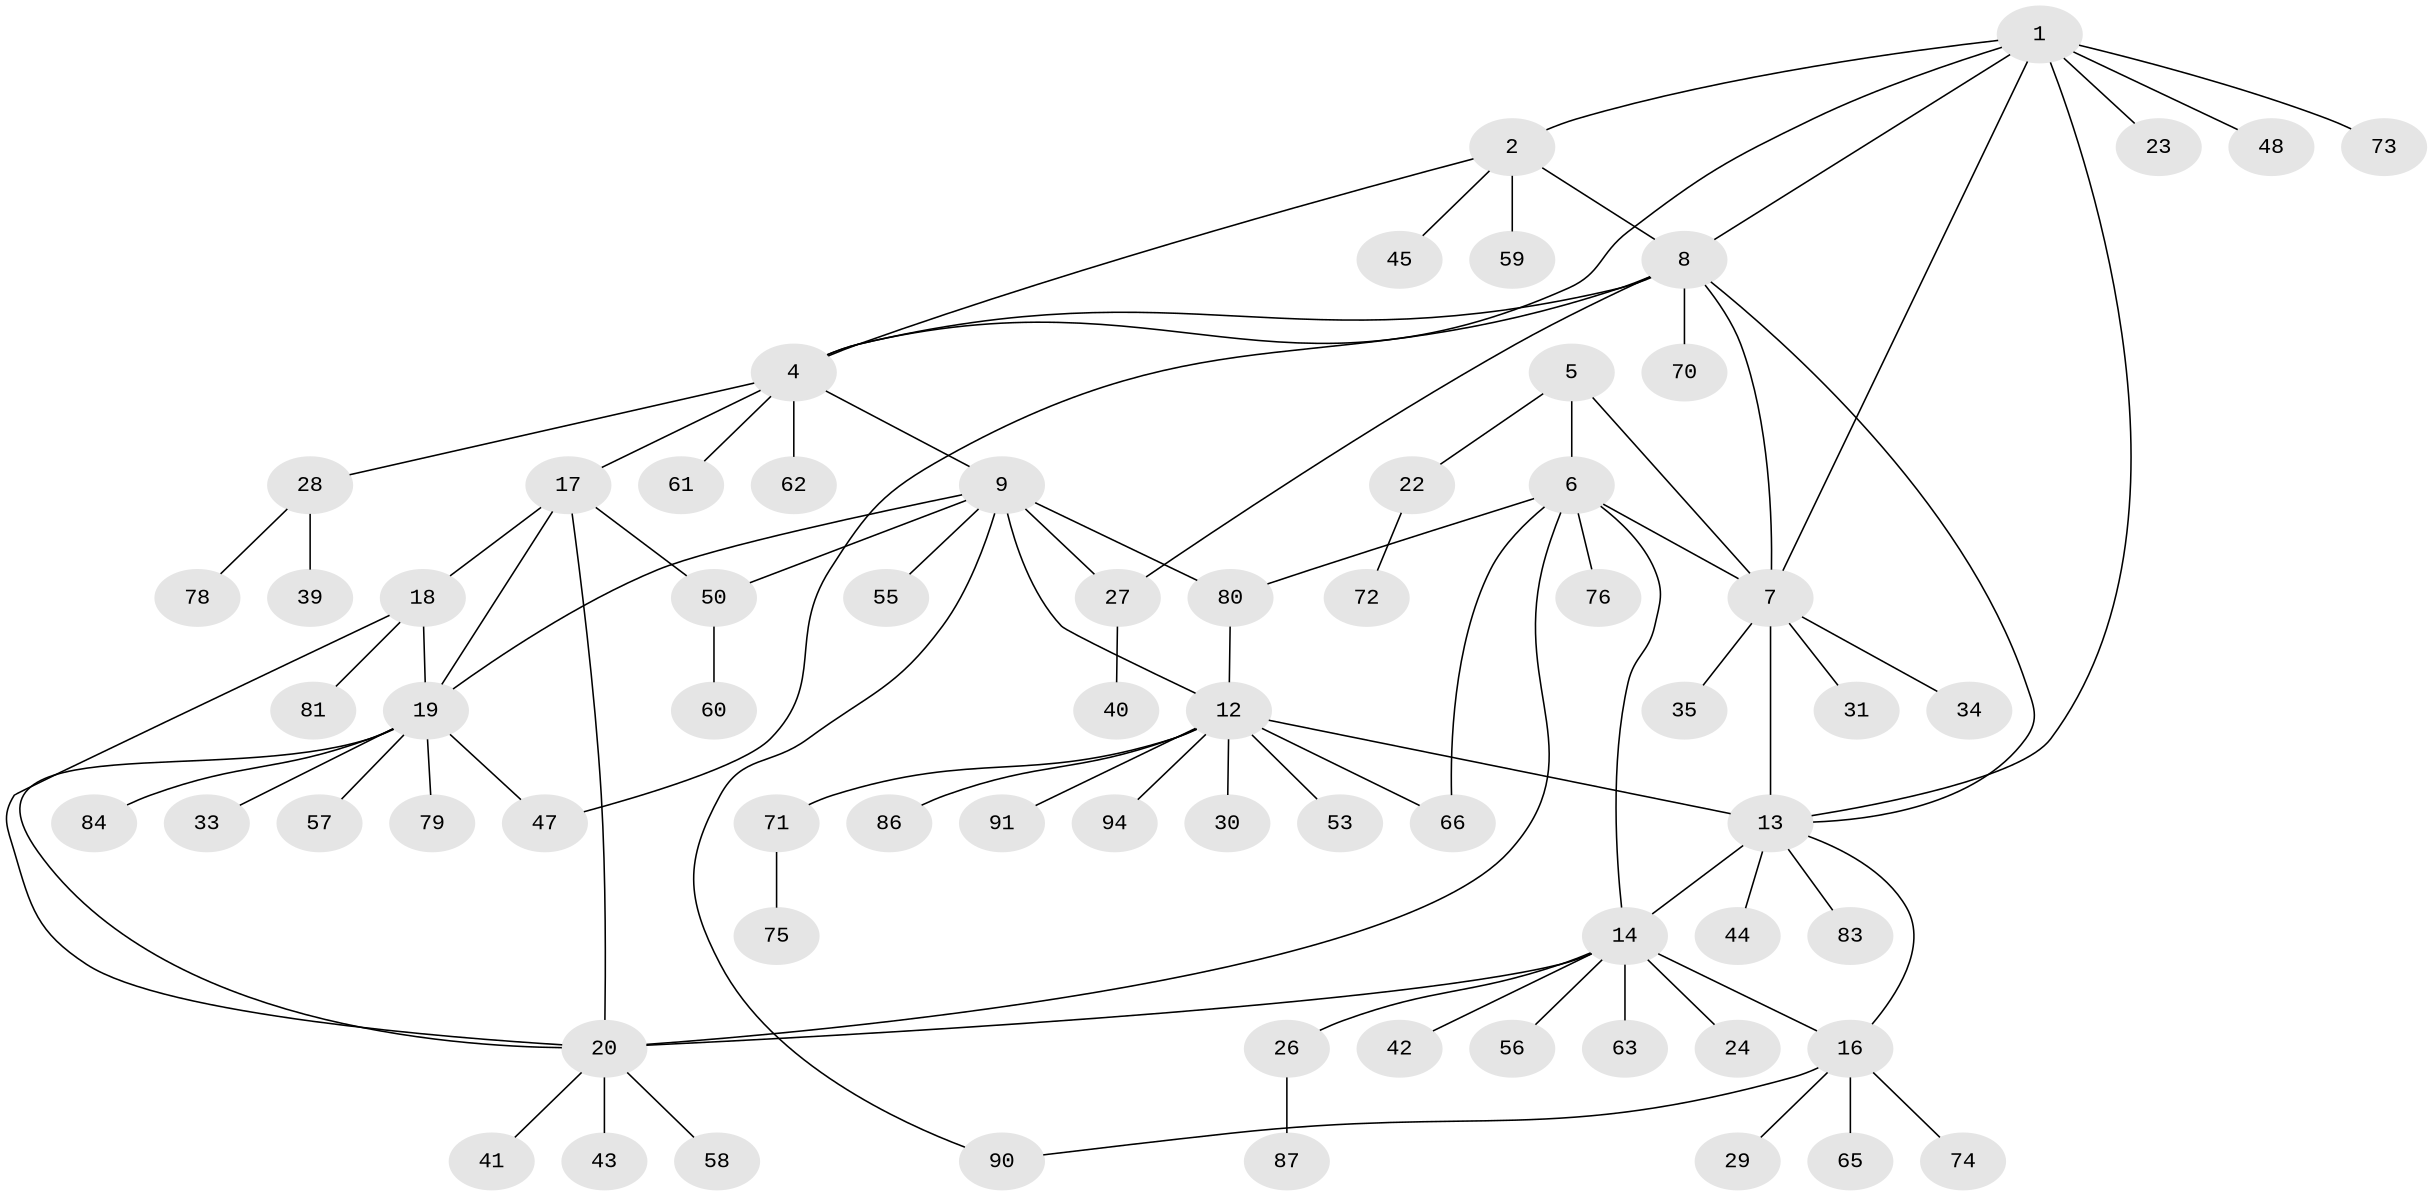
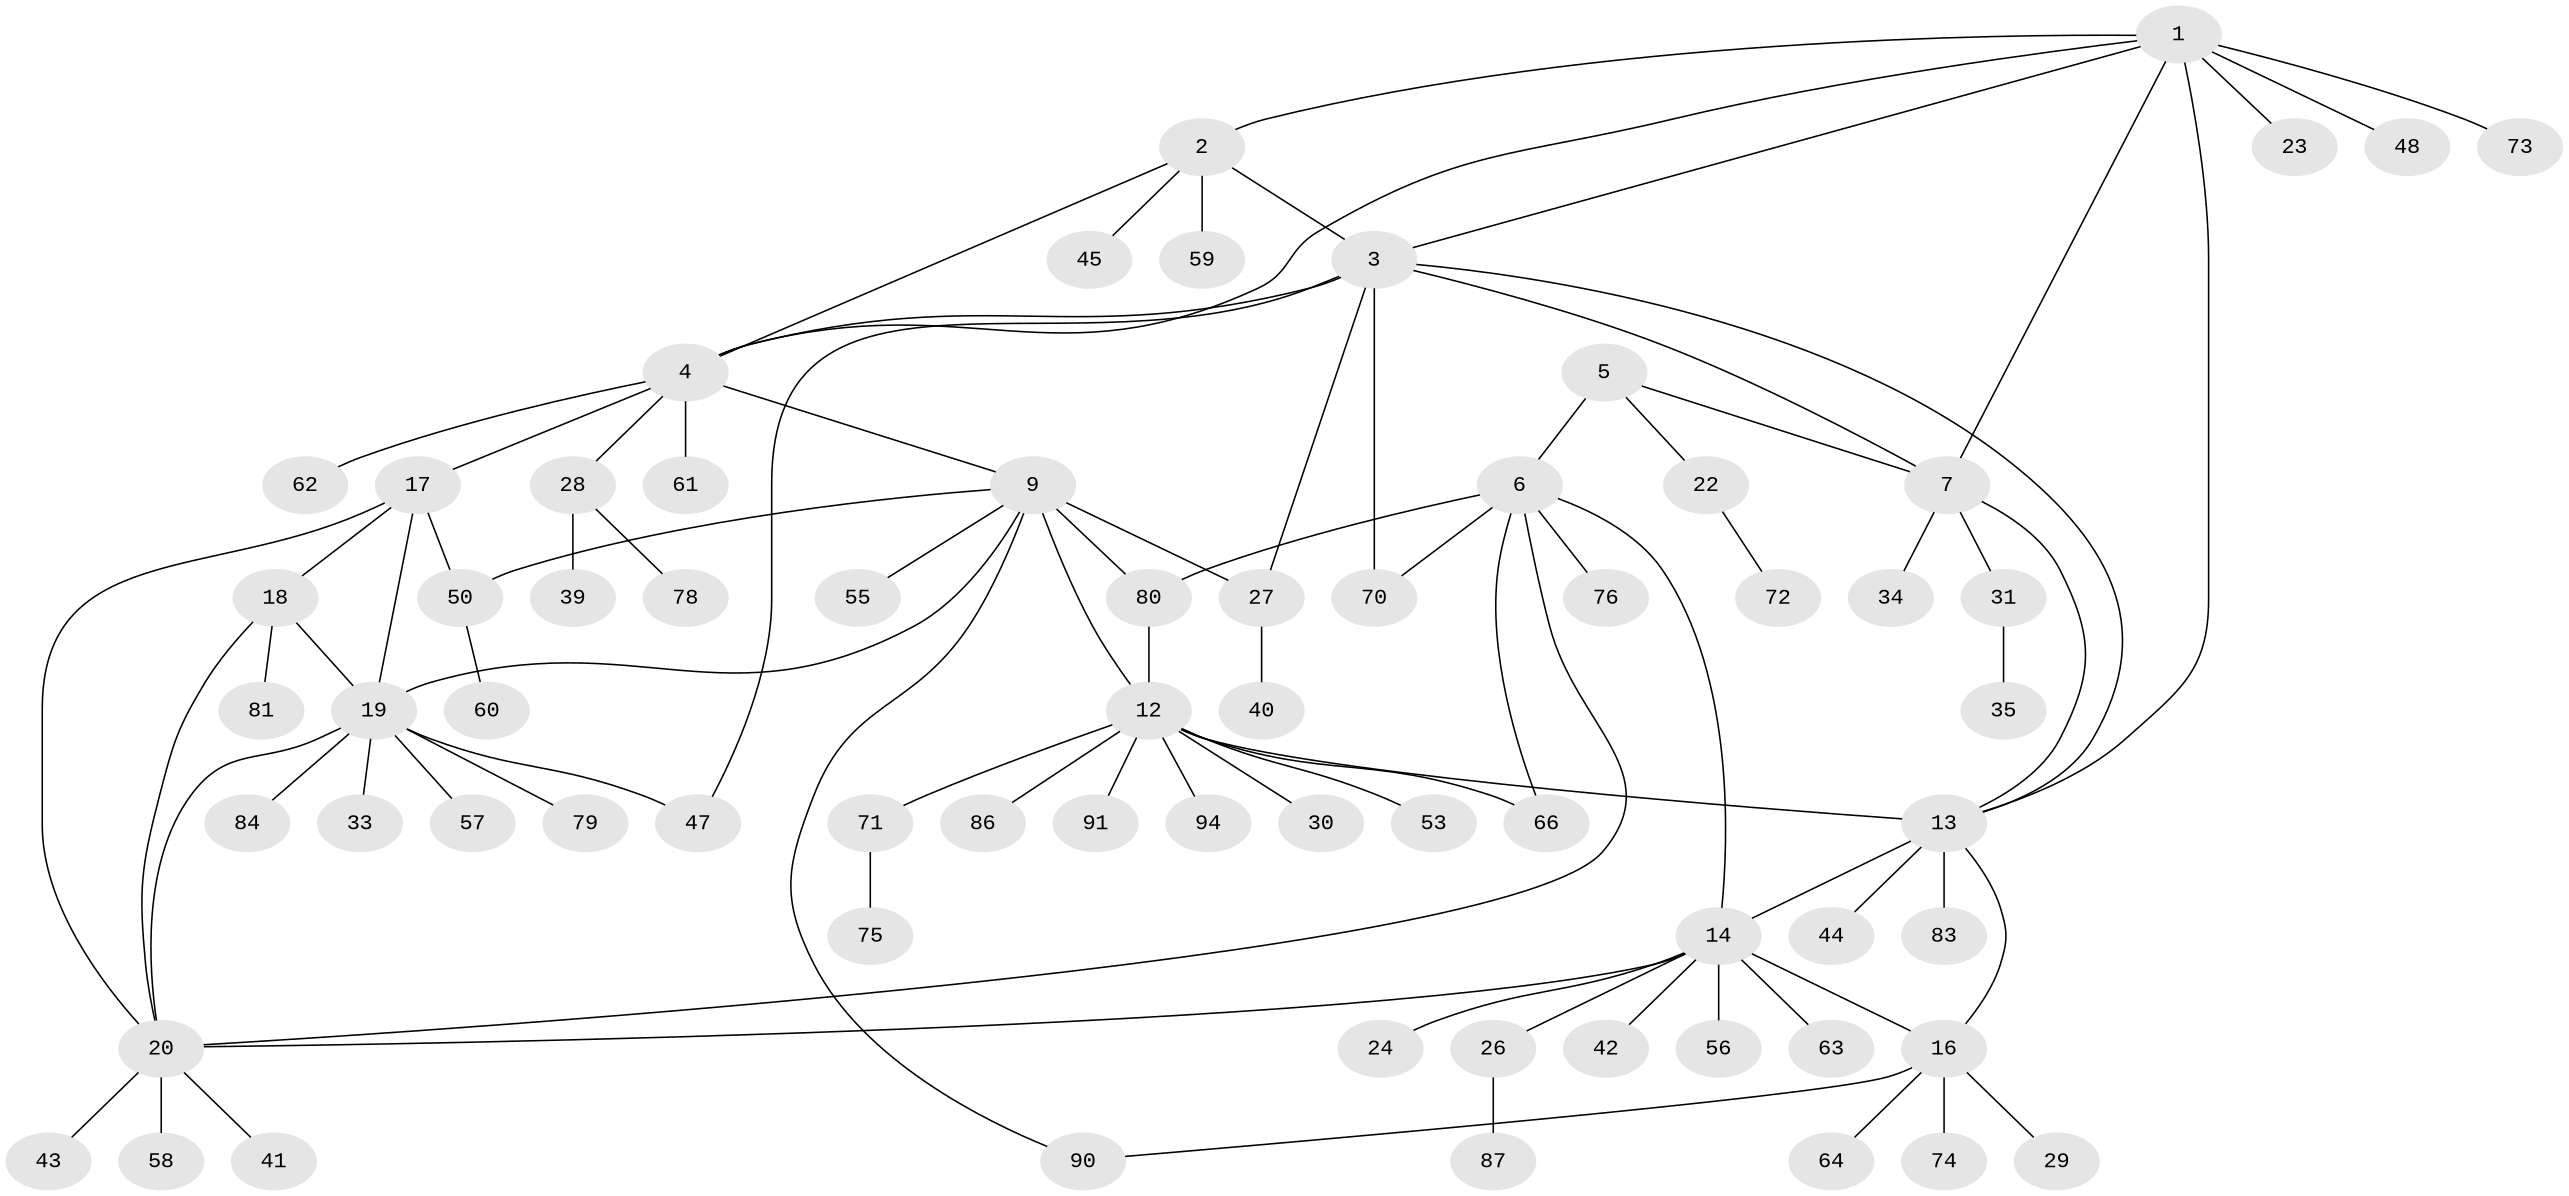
node "8": label "8" -> "3"
edge "6" -- "7": now "6" -- "70"
edge "7" -- "35": now "31" -- "35"
node "65": label "65" -> "64"
